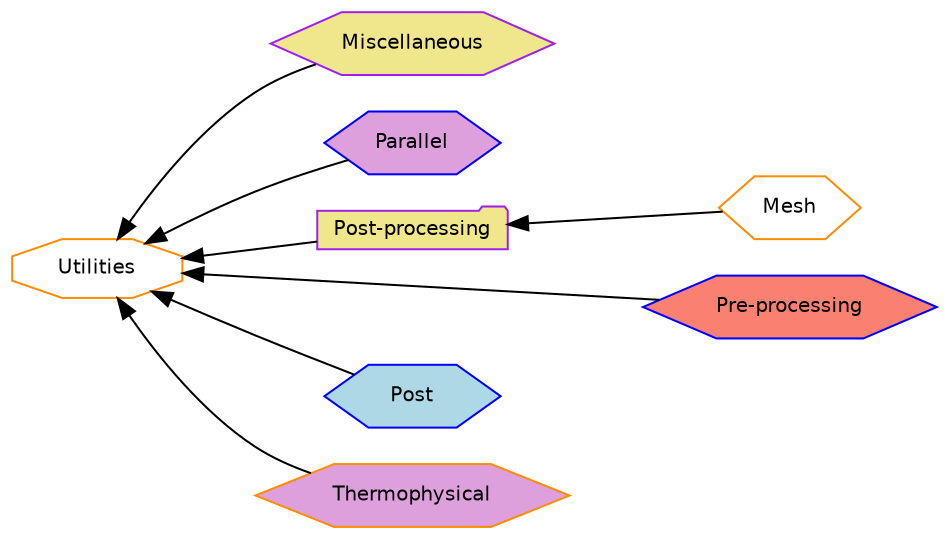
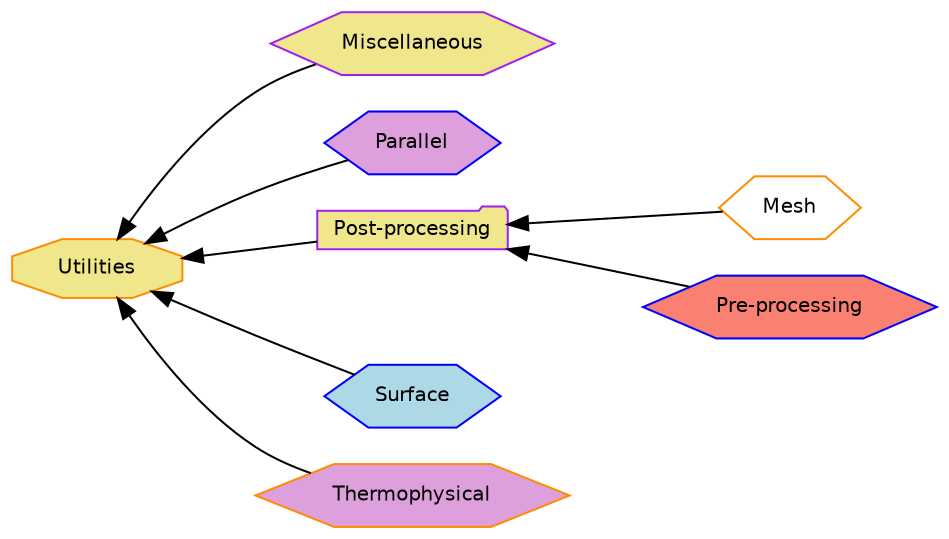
node "Utilities": fillcolor white -> khaki
edge "Pre-processing" -> "Utilities": now "Pre-processing" -> "Post-processing"
node "Post": label "Post" -> "Surface"
